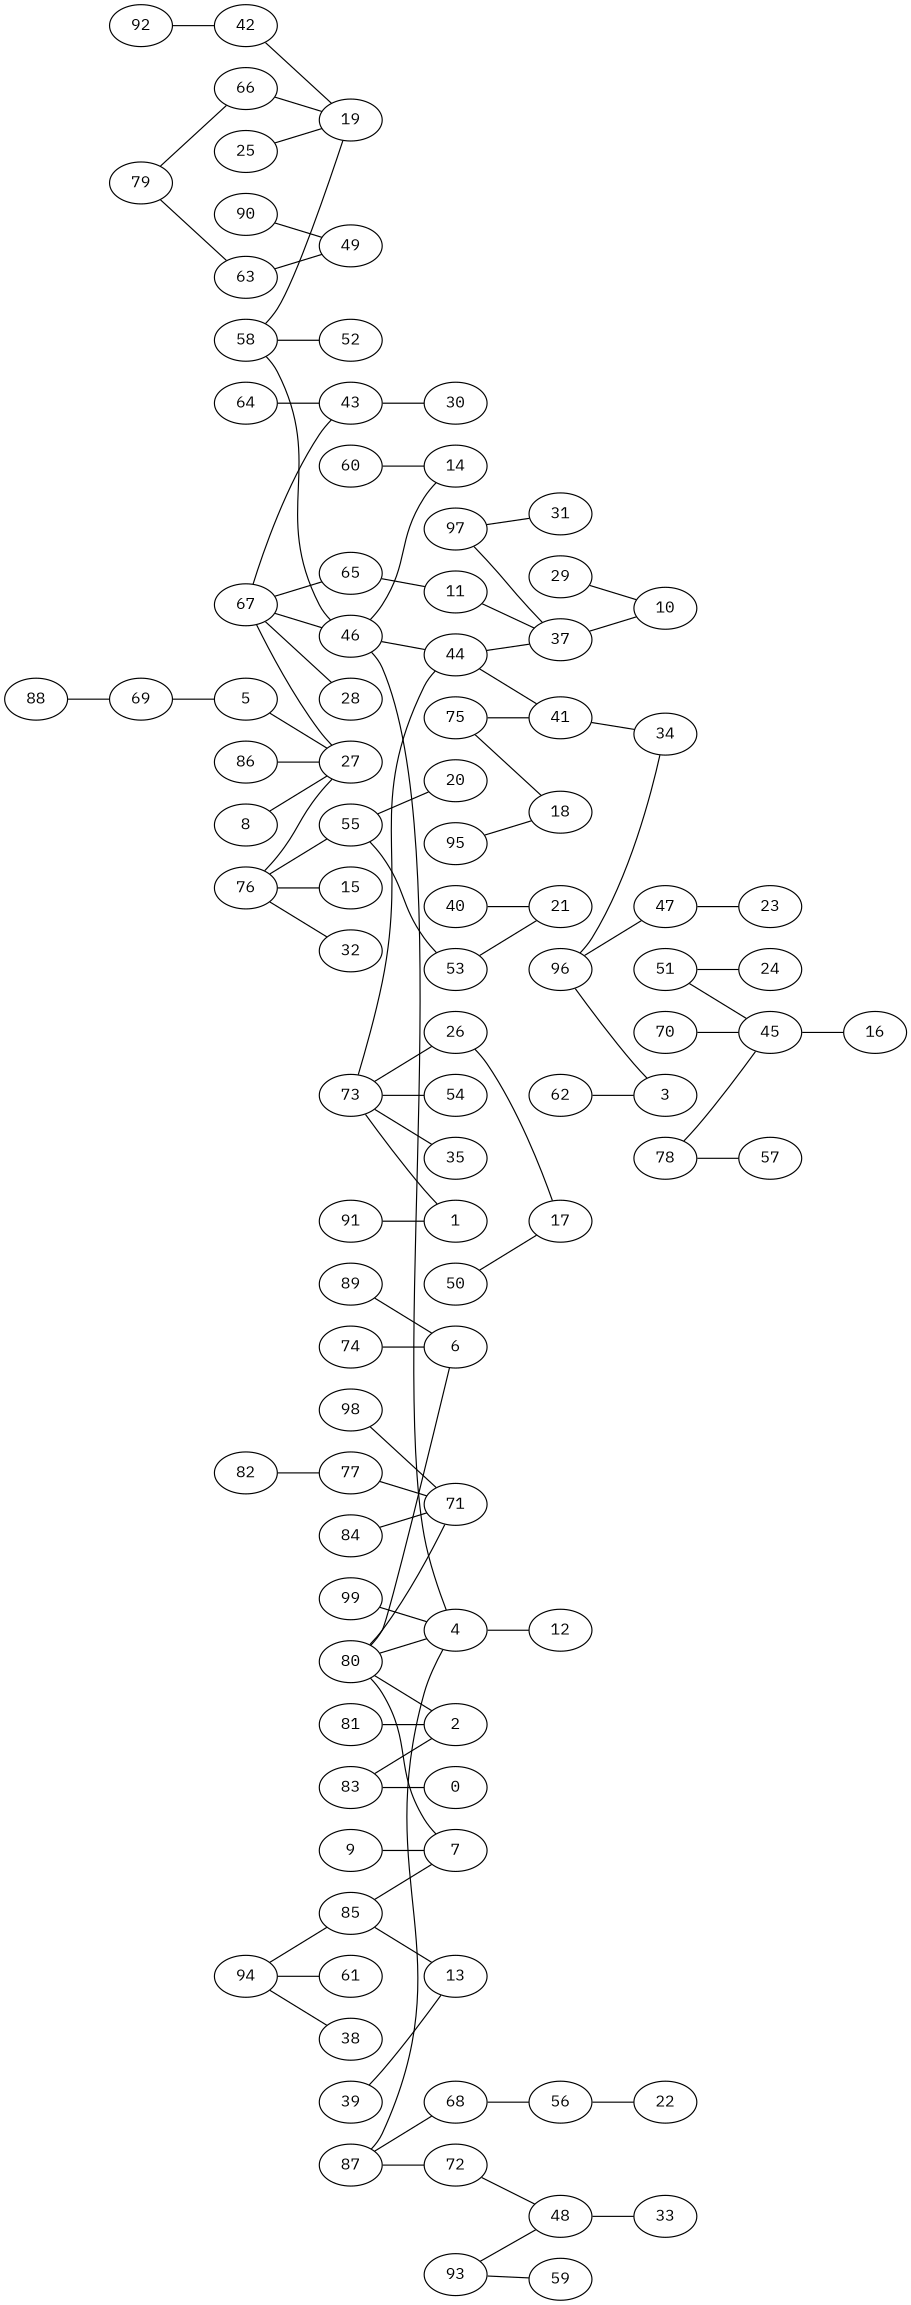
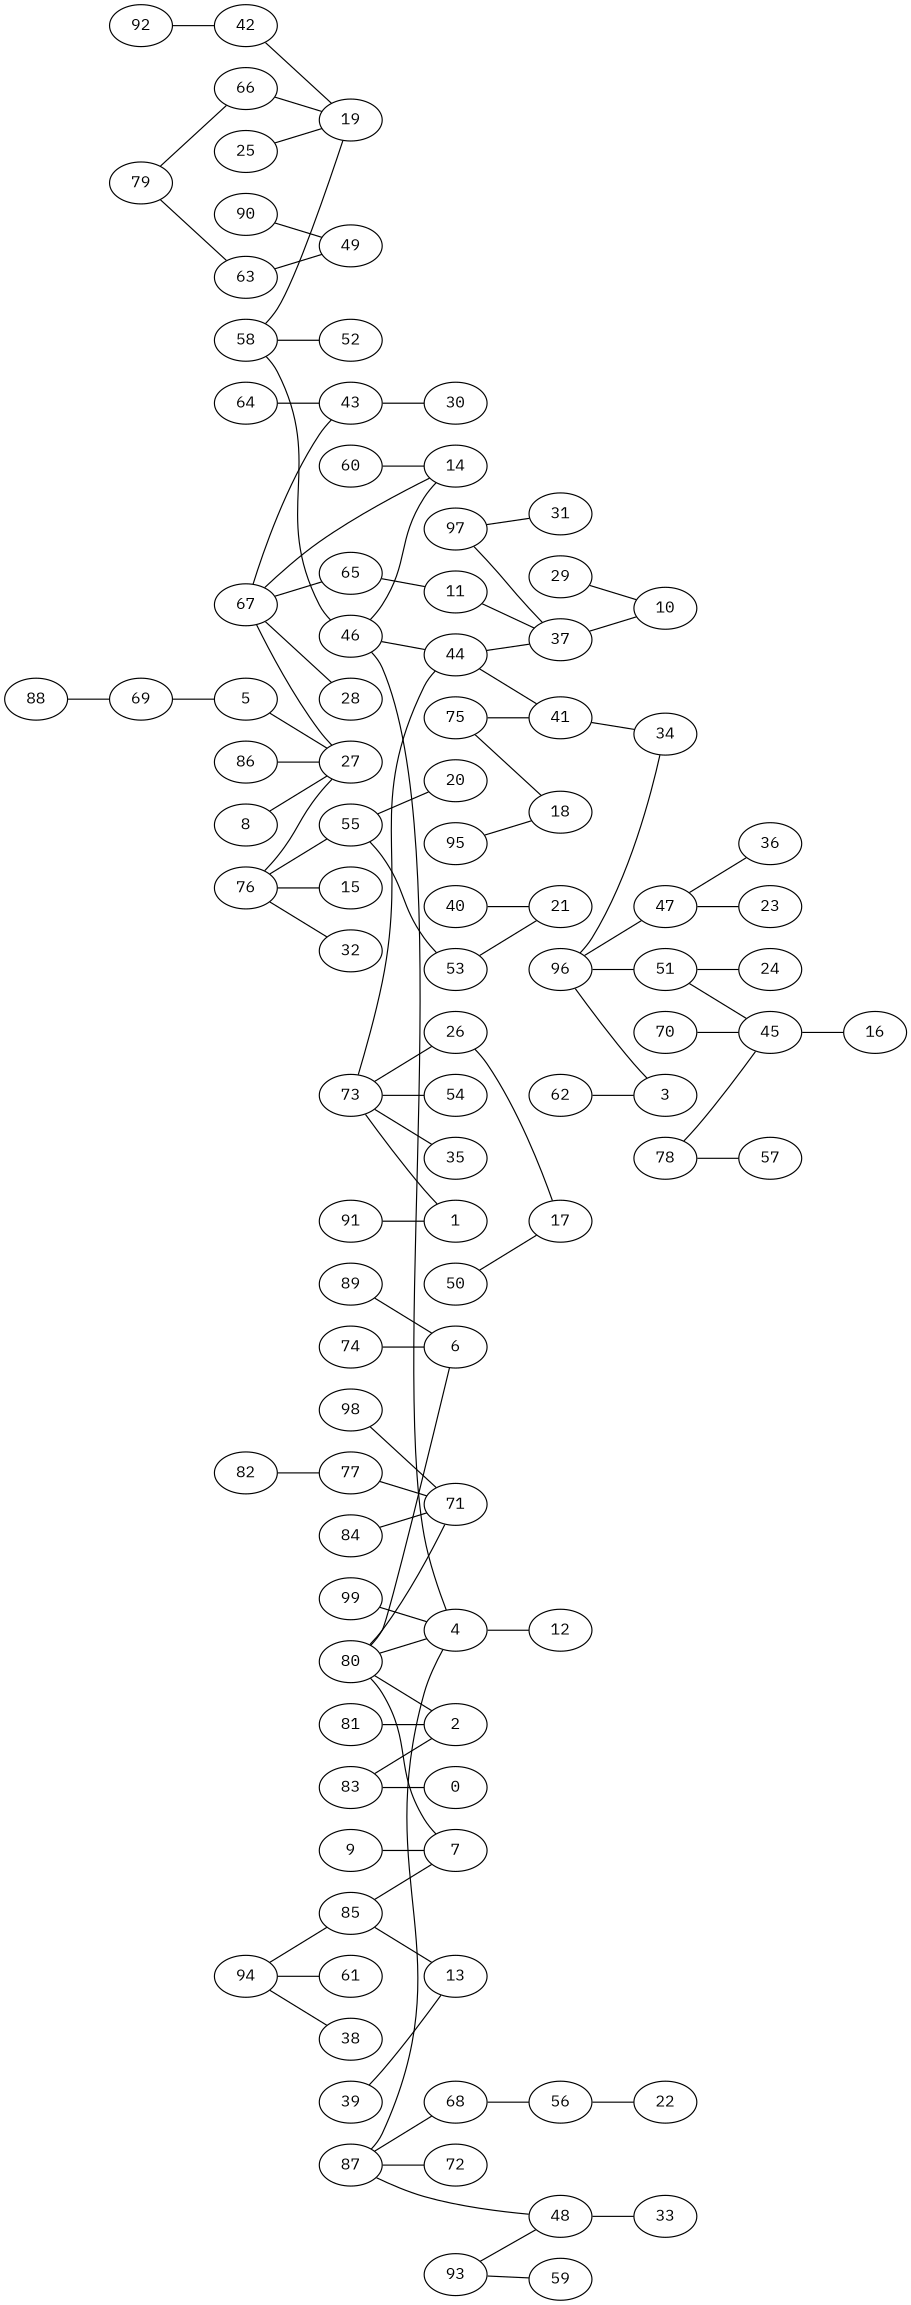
edge "67" -- "46": now "67" -- "14"
node "36": added
edge "96" -- "51": added
edge "72" -- "48": now "87" -- "48"
